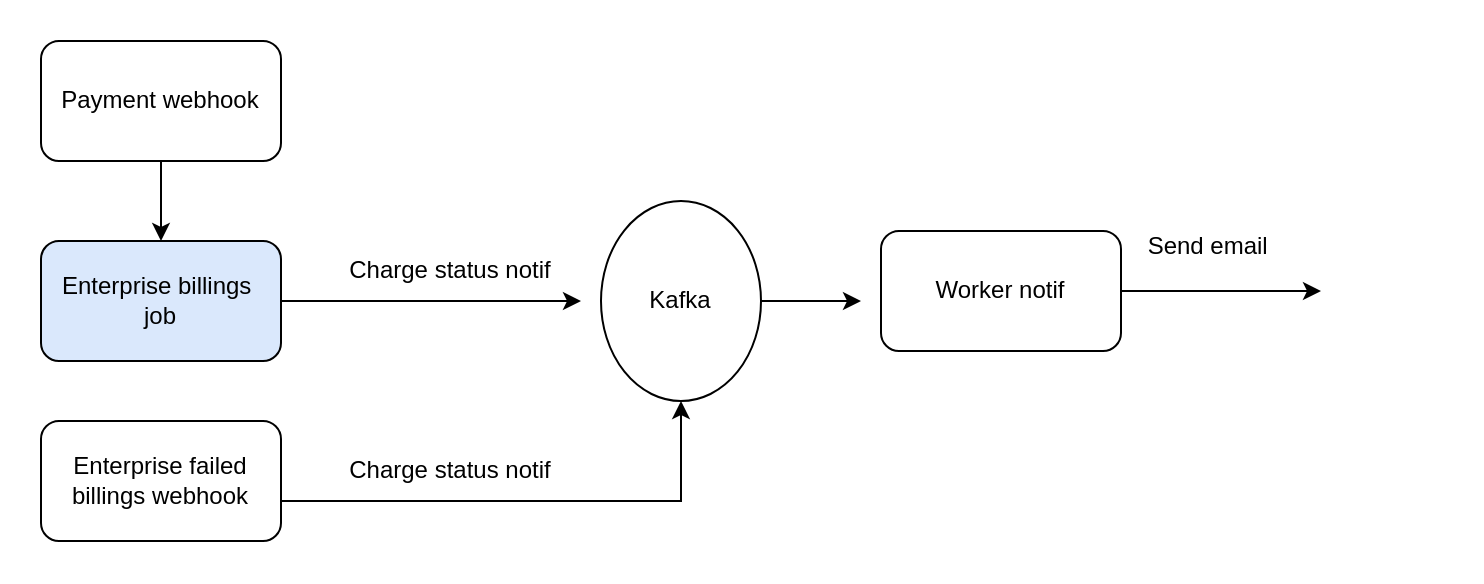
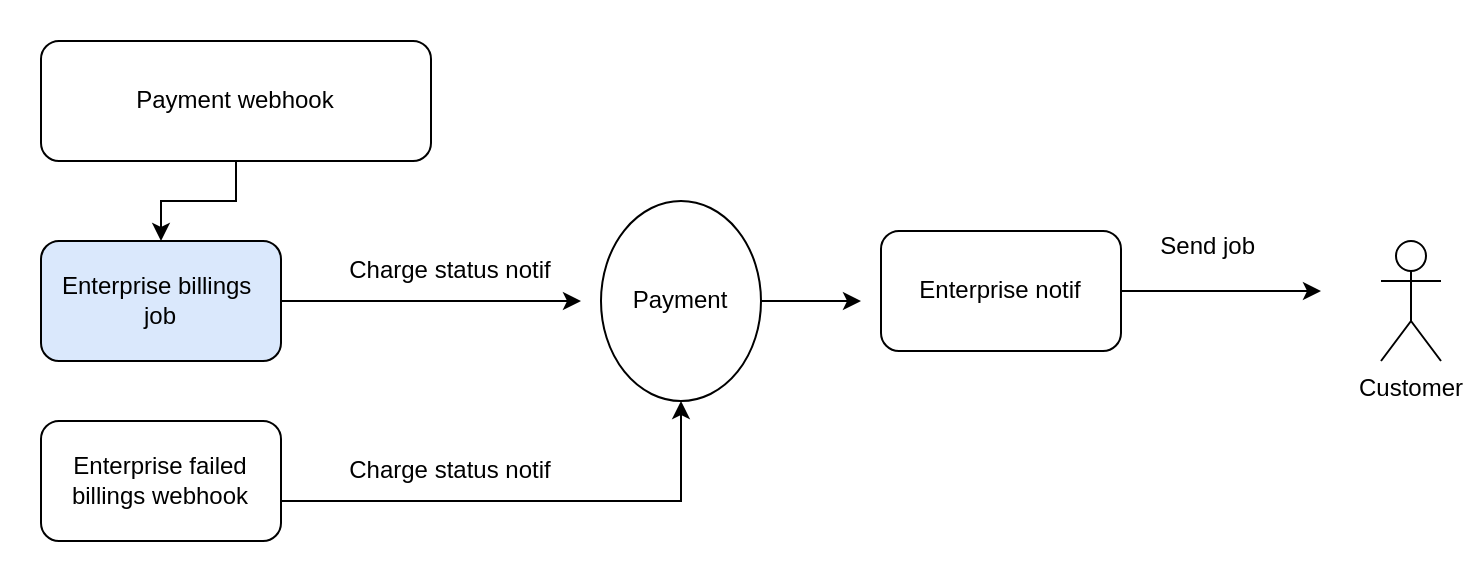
node "Payment webhook": size 240x120 -> 390x120
node "Send email": label "Send email" -> "Send job"
node "Worker notif": label "Worker notif" -> "Enterprise notif"
node "Kafka": label "Kafka" -> "Payment"
node "Customer": added
